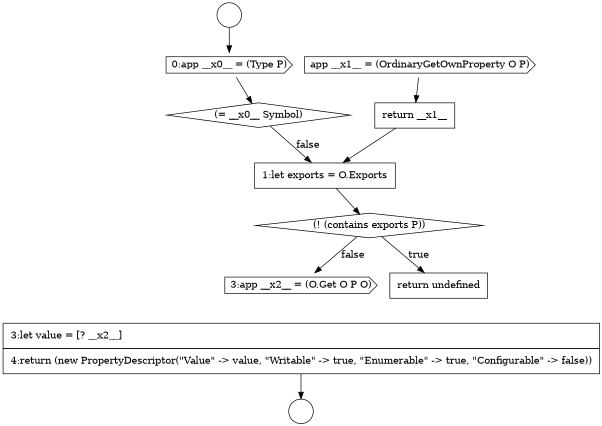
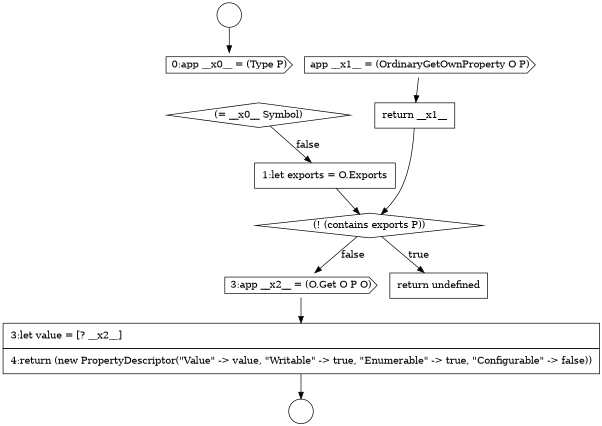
edge "0:app __x0__ = (Type P)" -> "(= __x0__ Symbol)": removed
edge "return __x1__" -> "1:let exports = O.Exports": now "return __x1__" -> "(! (contains exports P))"
edge "3:app __x2__ = (O.Get O P O)" -> "3:let value = [? __x2__]": added
